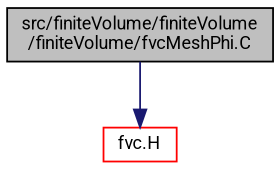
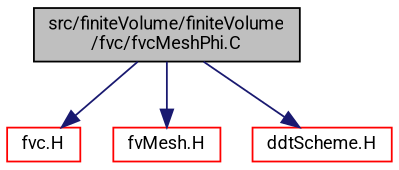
node "src/finiteVolume/finiteVolume /finiteVolume/fvcMeshPhi.C": label "src/finiteVolume/finiteVolume /finiteVolume/fvcMeshPhi.C" -> "src/finiteVolume/finiteVolume /fvc/fvcMeshPhi.C"
node "fvMesh.H": added
node "ddtScheme.H": added
